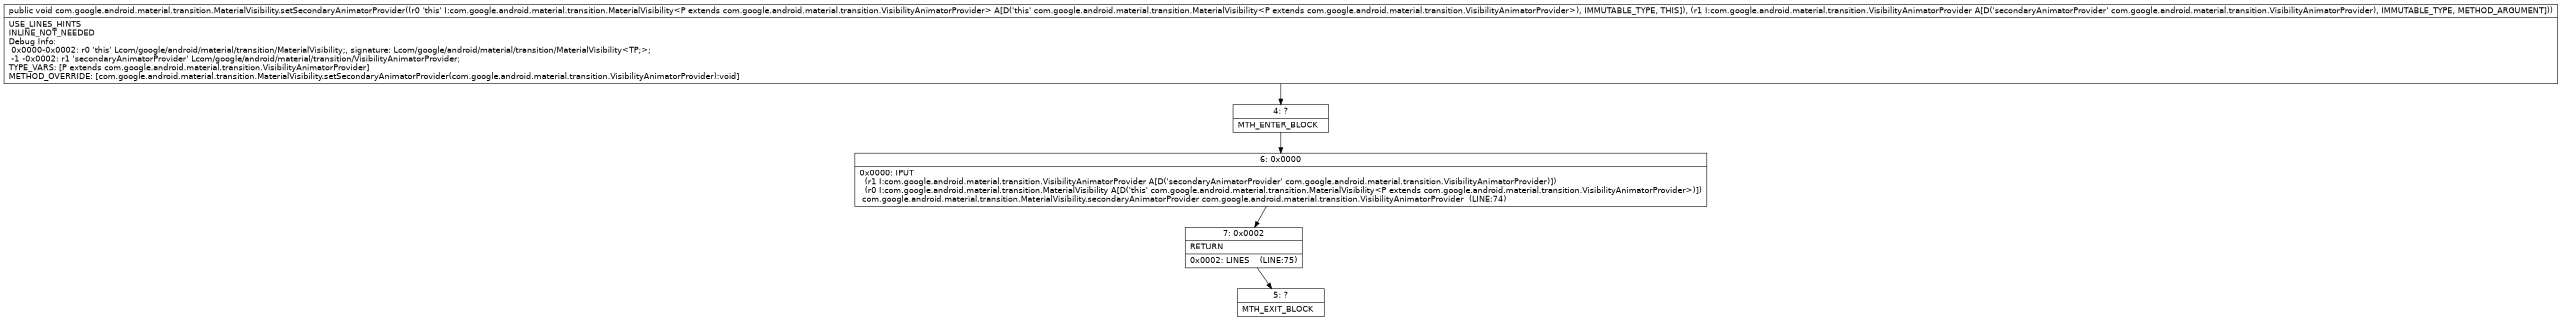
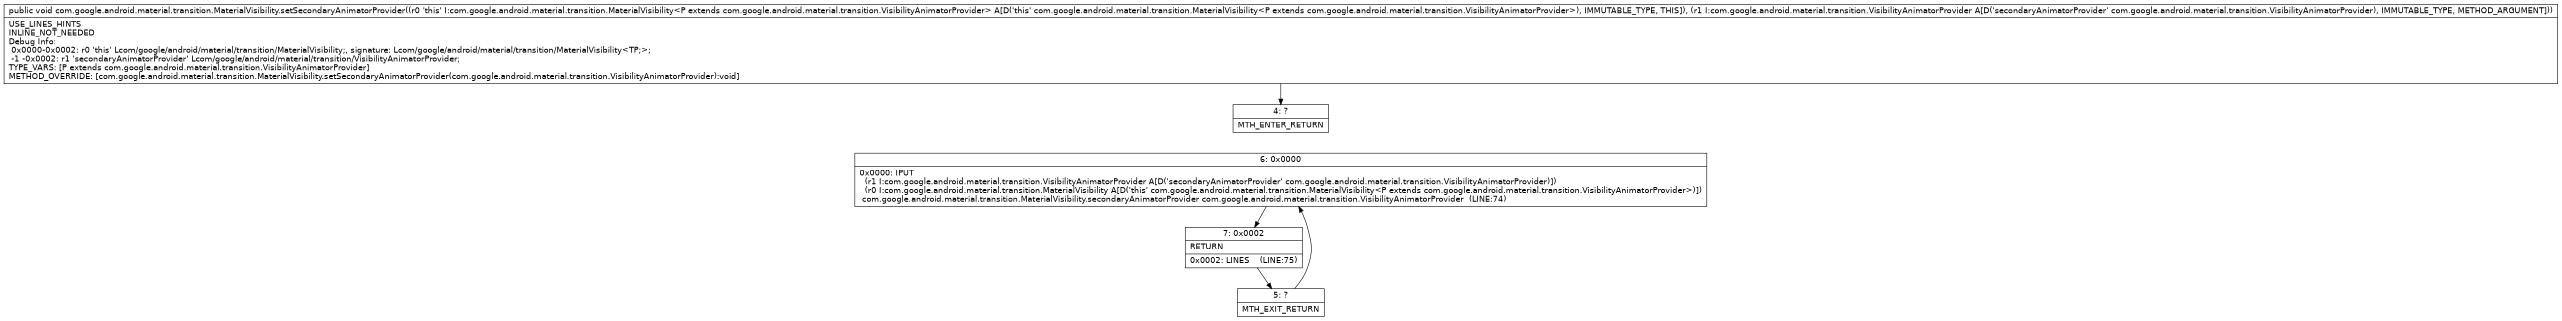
node "4: ?": text "MTH_ENTER_BLOCK" -> "MTH_ENTER_RETURN"
edge "4: ?" -> "6: 0x0000": now "5: ?" -> "6: 0x0000"
node "5: ?": text "MTH_EXIT_BLOCK" -> "MTH_EXIT_RETURN"
